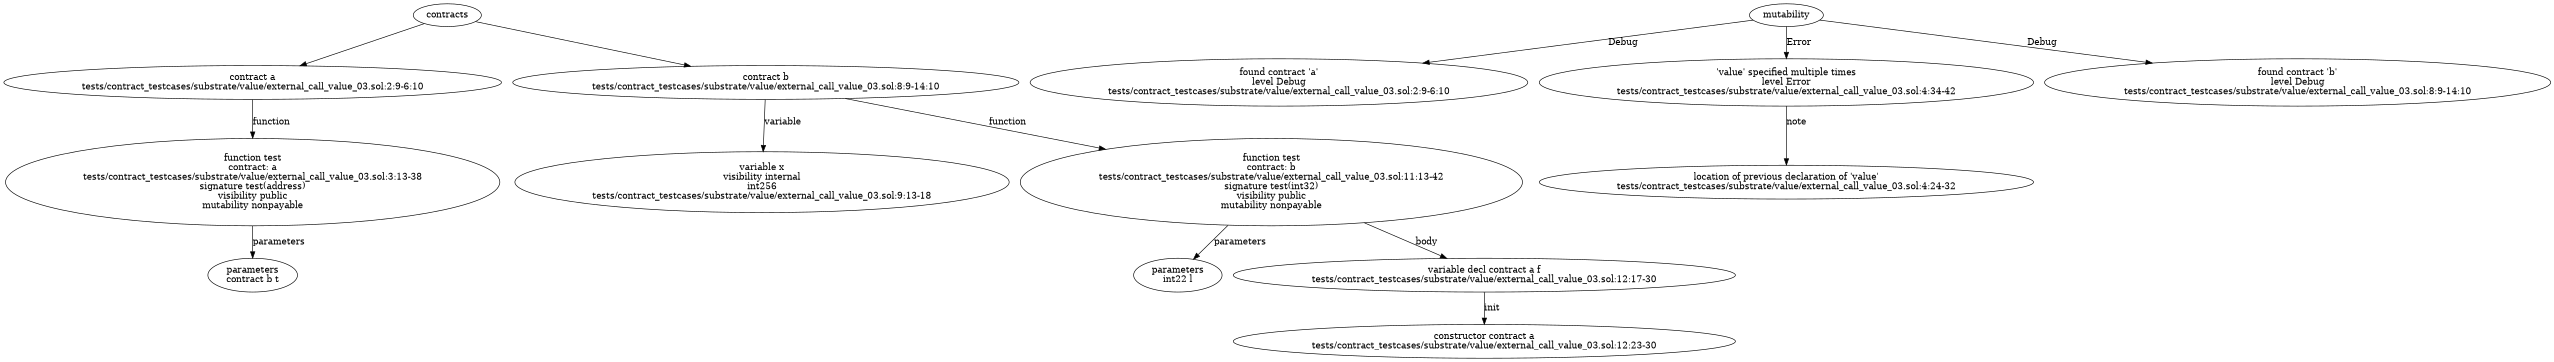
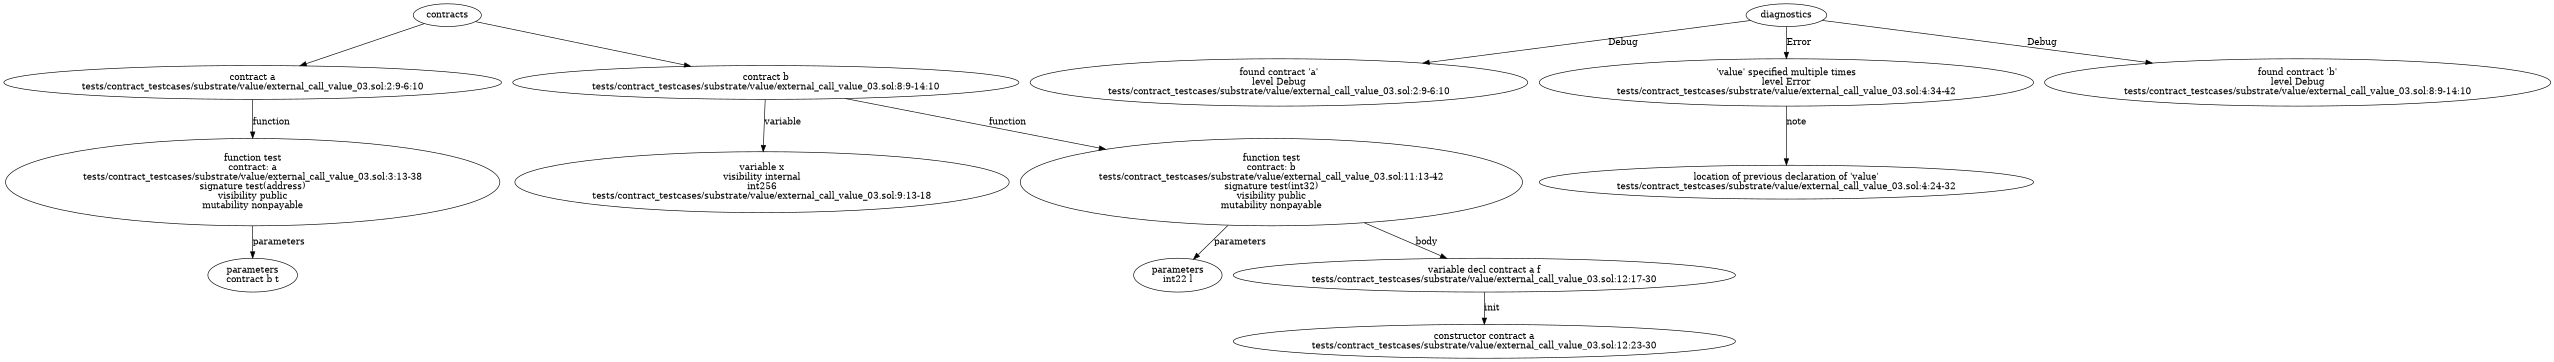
node "mutability": label "mutability" -> "diagnostics"
